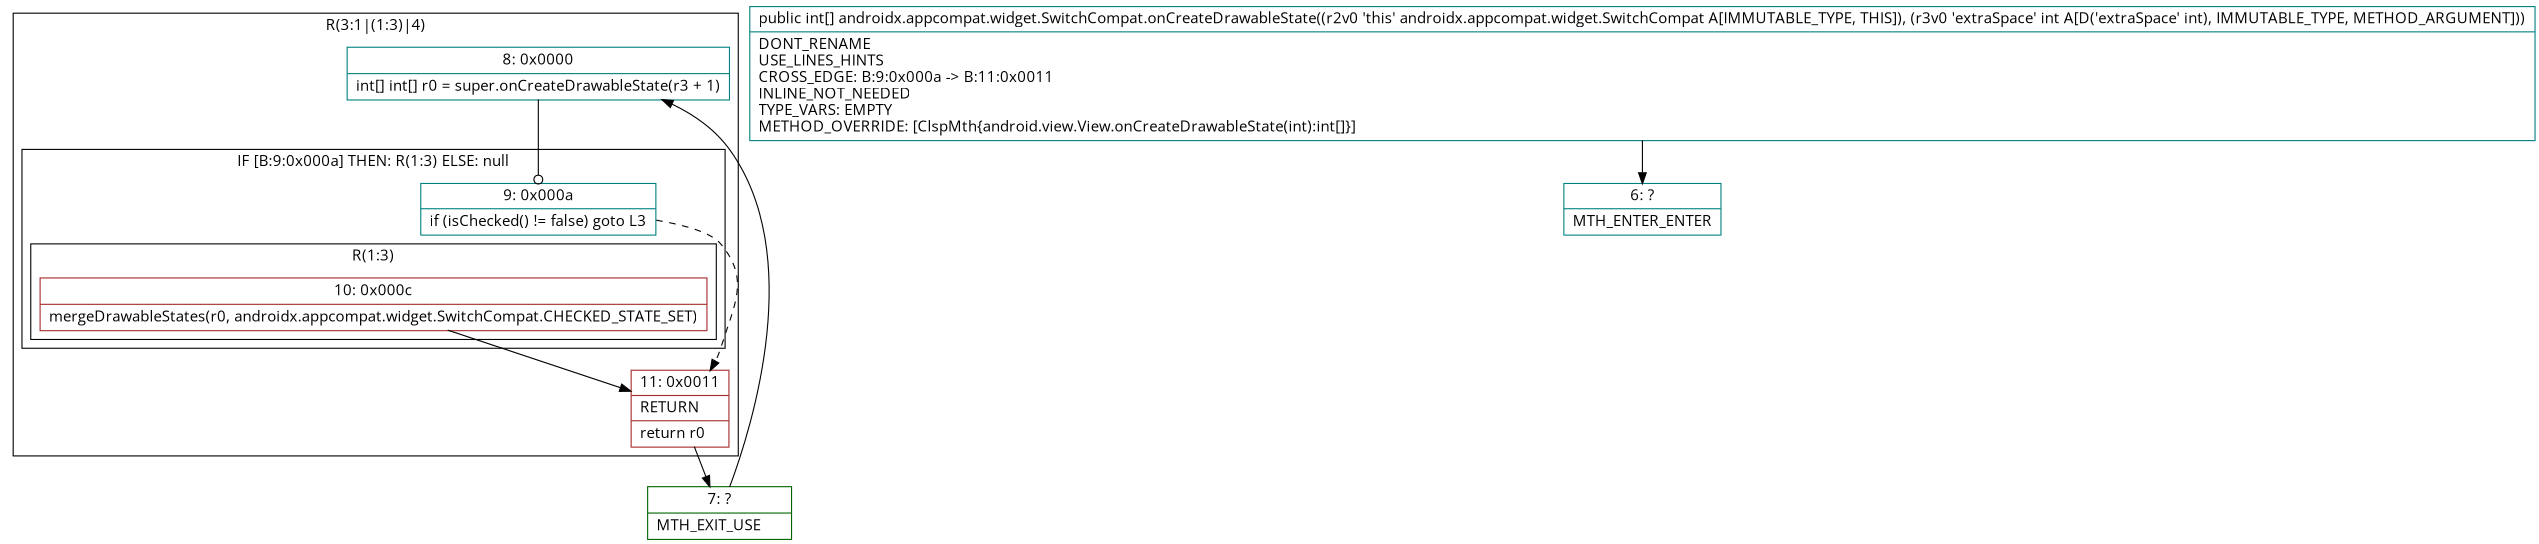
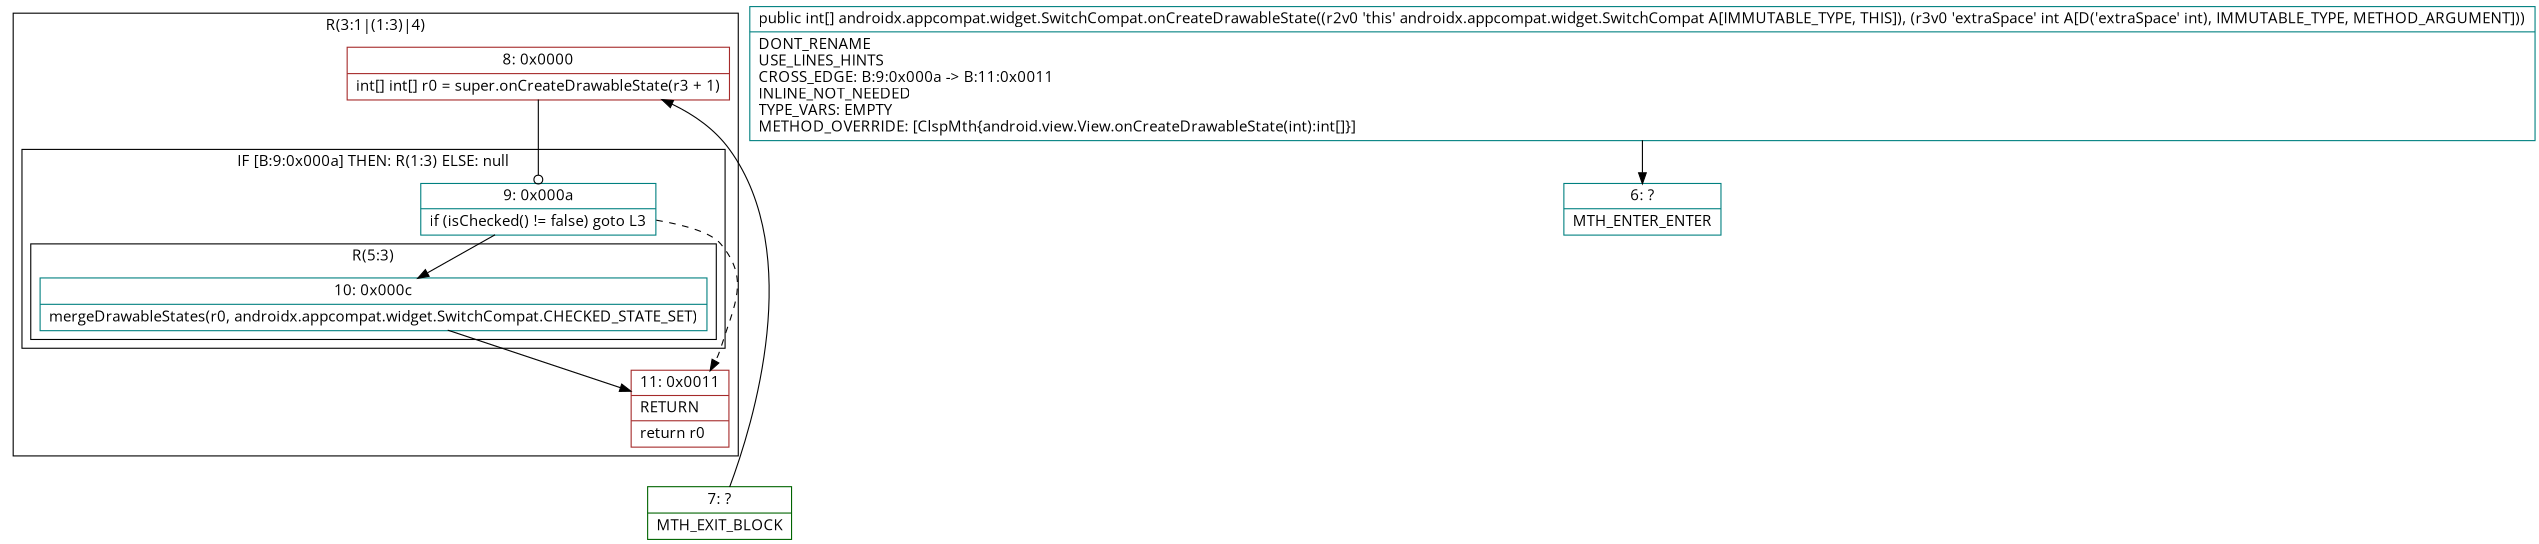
node "8: 0x0000": color teal -> brown
edge "9: 0x000a" -> "10: 0x000c": added
cluster "R(1:3)": label "R(1:3)" -> "R(5:3)"
node "10: 0x000c": color brown -> teal
edge "11: 0x0011" -> "7: ?": removed
node "7: ?": text "MTH_EXIT_USE" -> "MTH_EXIT_BLOCK"
